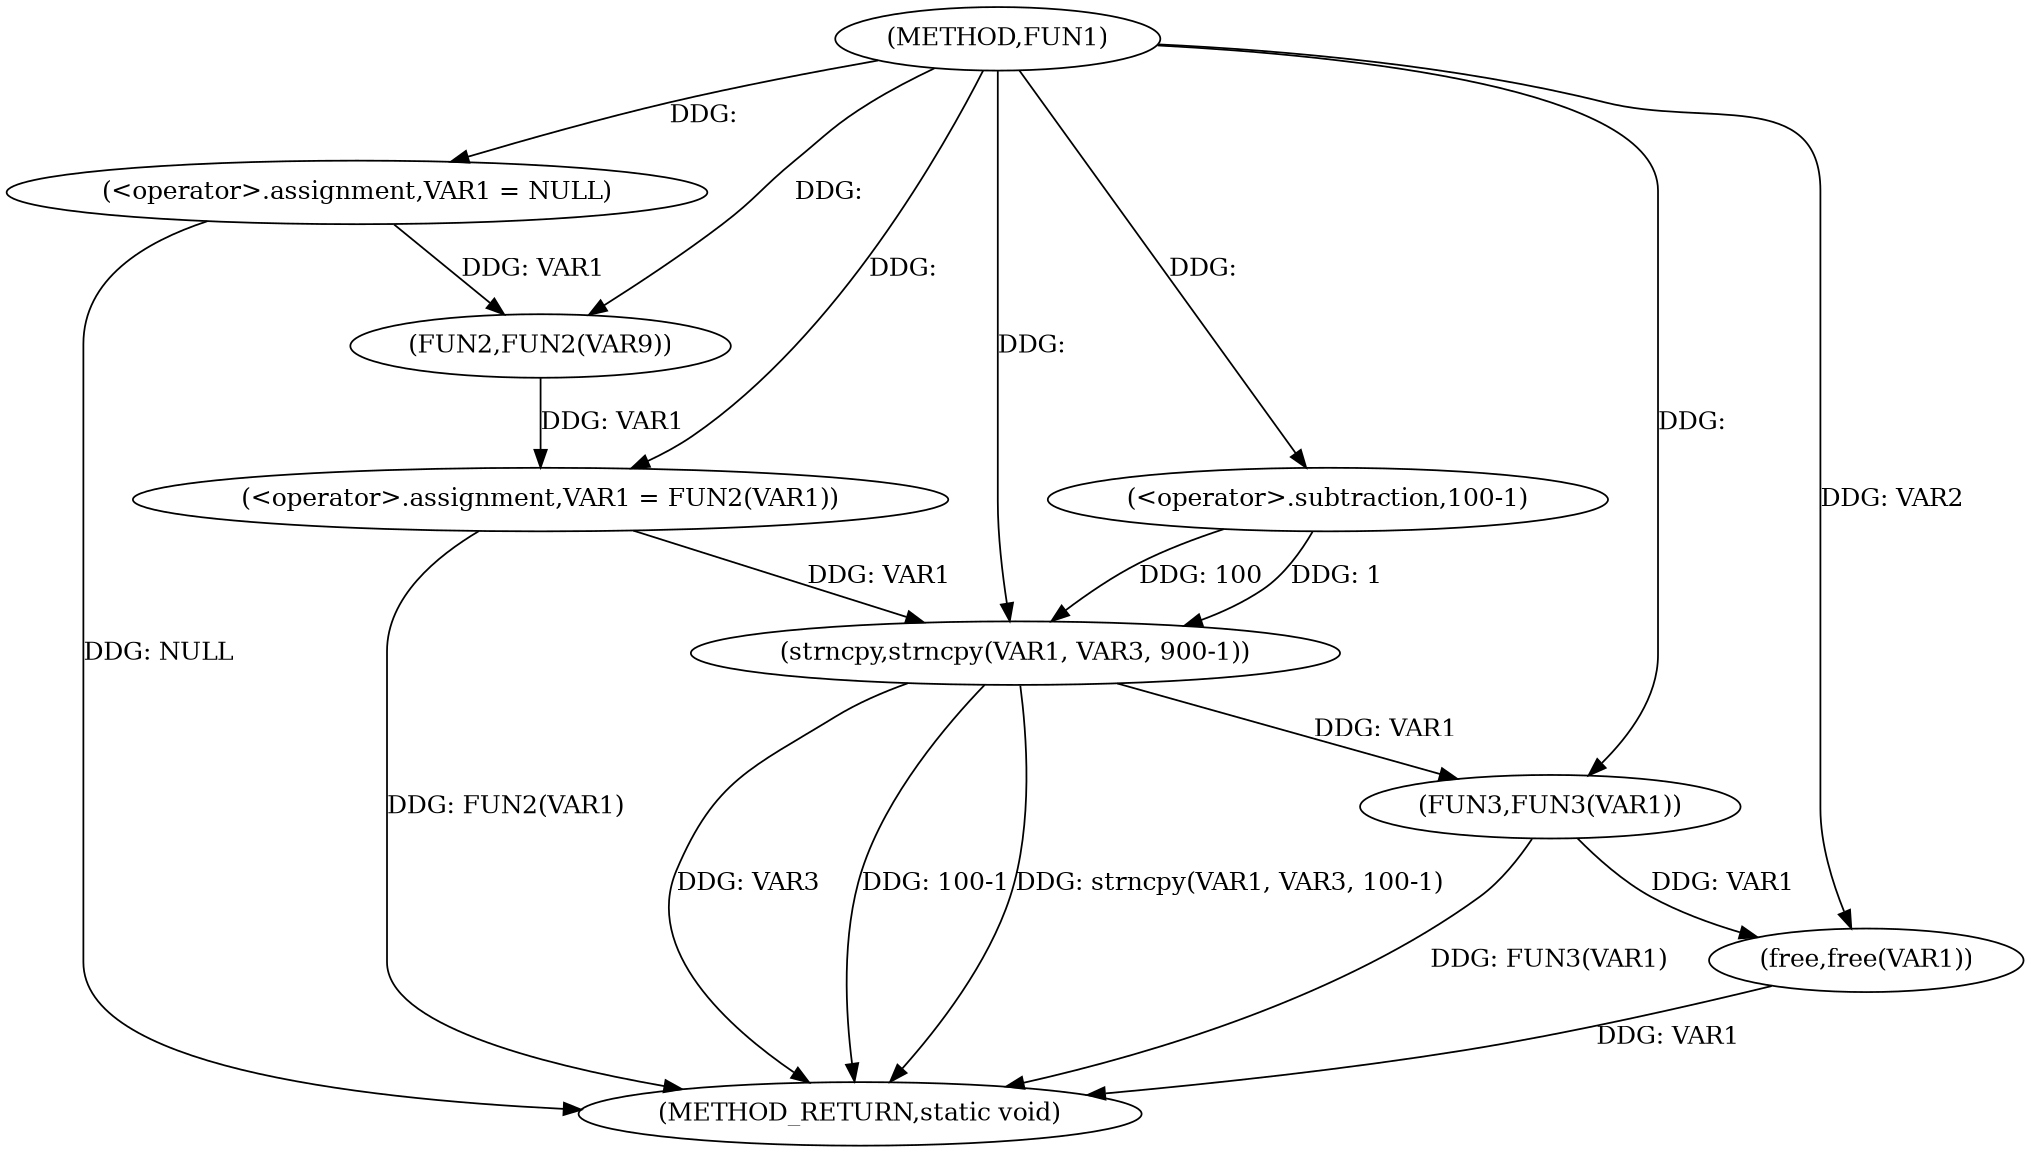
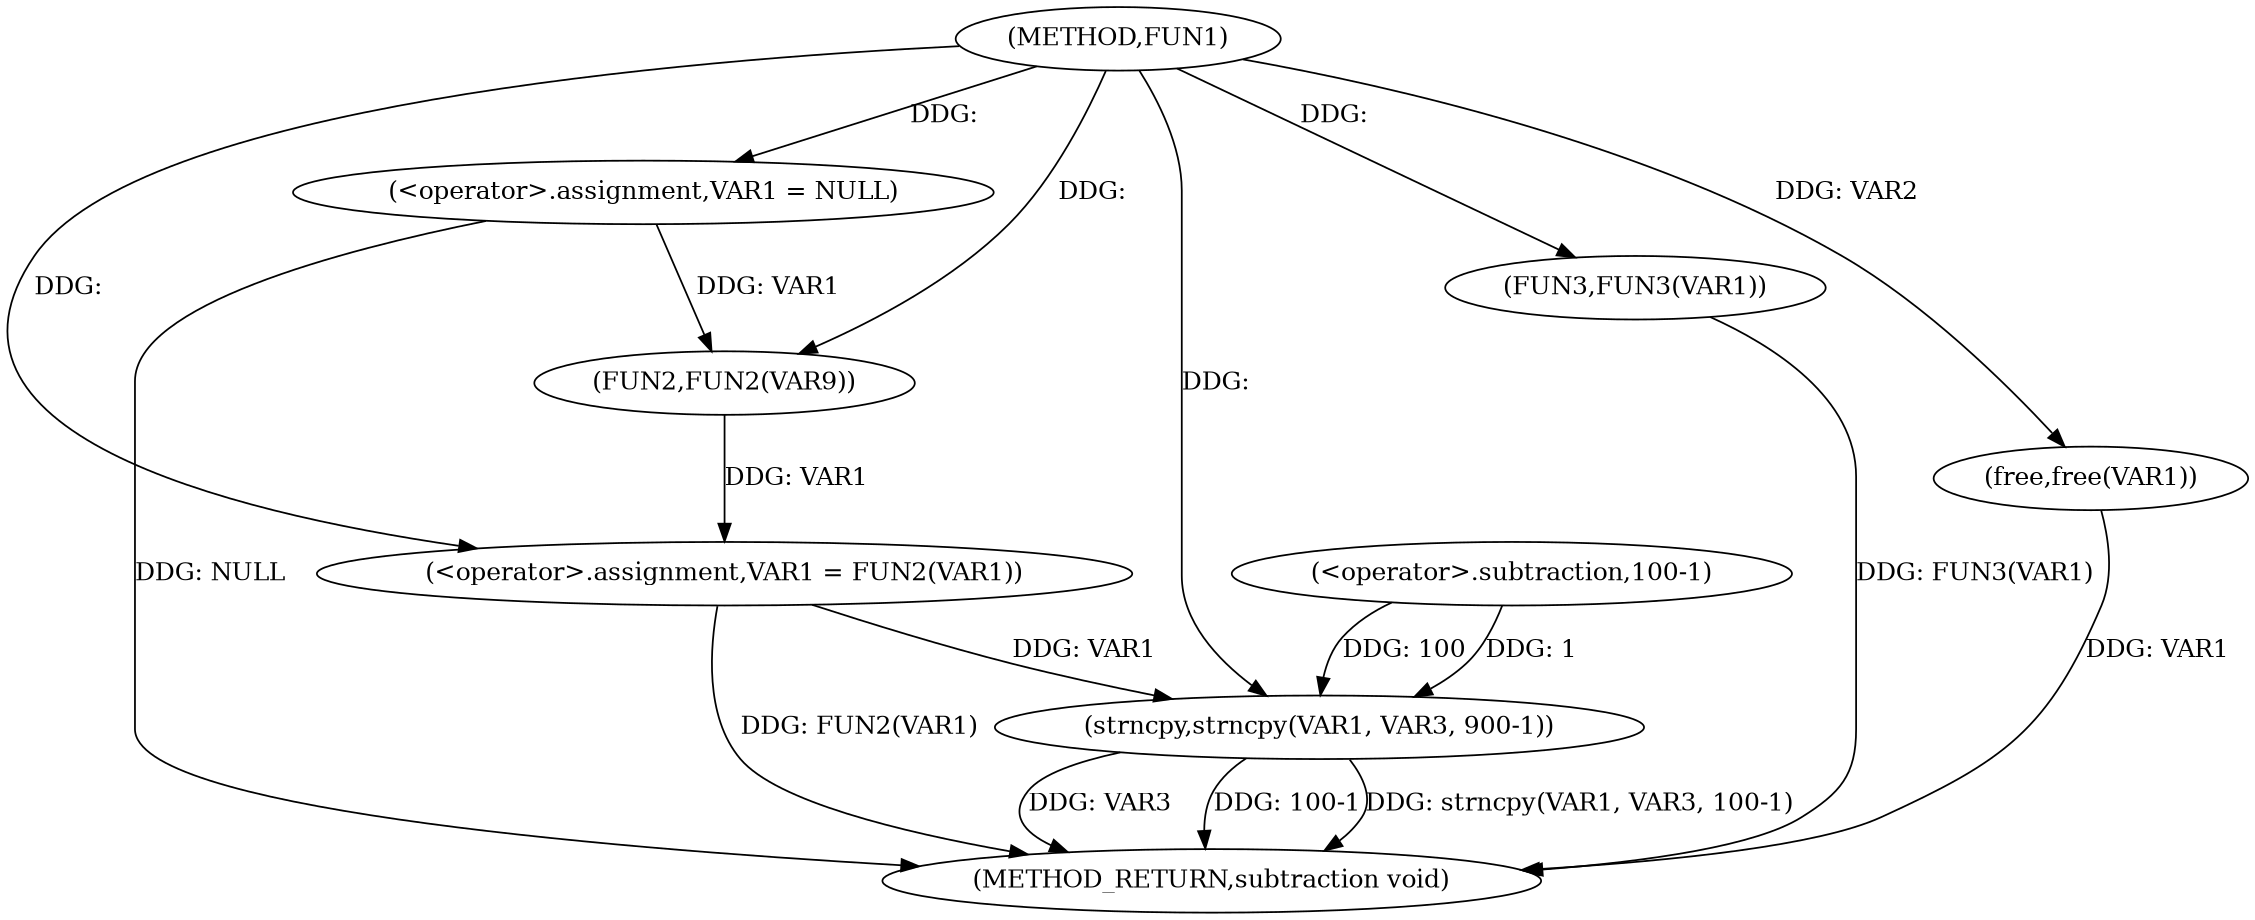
edge "(METHOD,FUN1)" -> "(<operator>.subtraction,100-1)": removed, label "DDG:"
edge "(strncpy,strncpy(VAR1, VAR3, 900-1))" -> "(FUN3,FUN3(VAR1))": removed, label "DDG: VAR1"
edge "(FUN3,FUN3(VAR1))" -> "(free,free(VAR1))": removed, label "DDG: VAR1"
node "(METHOD_RETURN,static void)": label "(METHOD_RETURN,static void)" -> "(METHOD_RETURN,subtraction void)"
